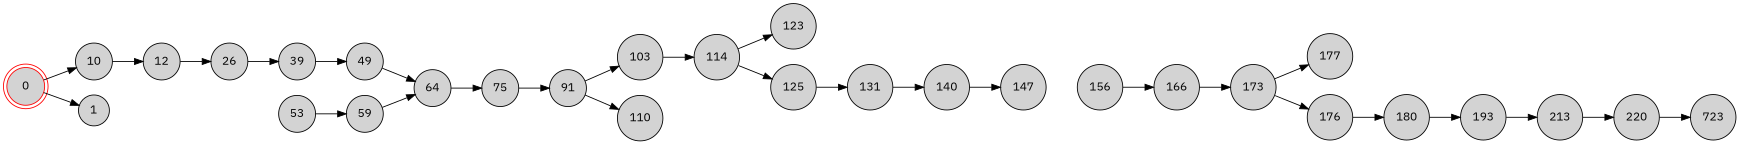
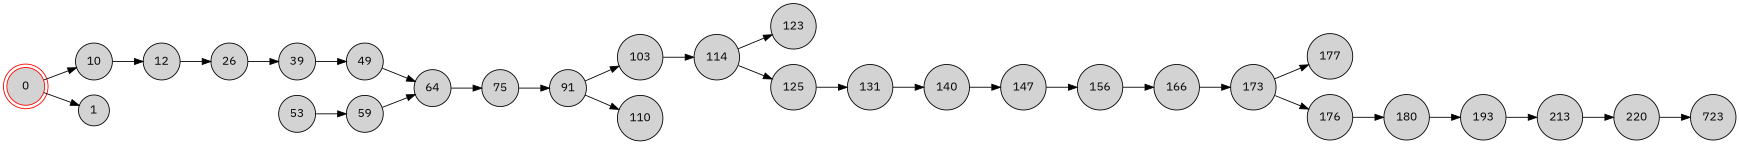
edge "147" -> "156": added
